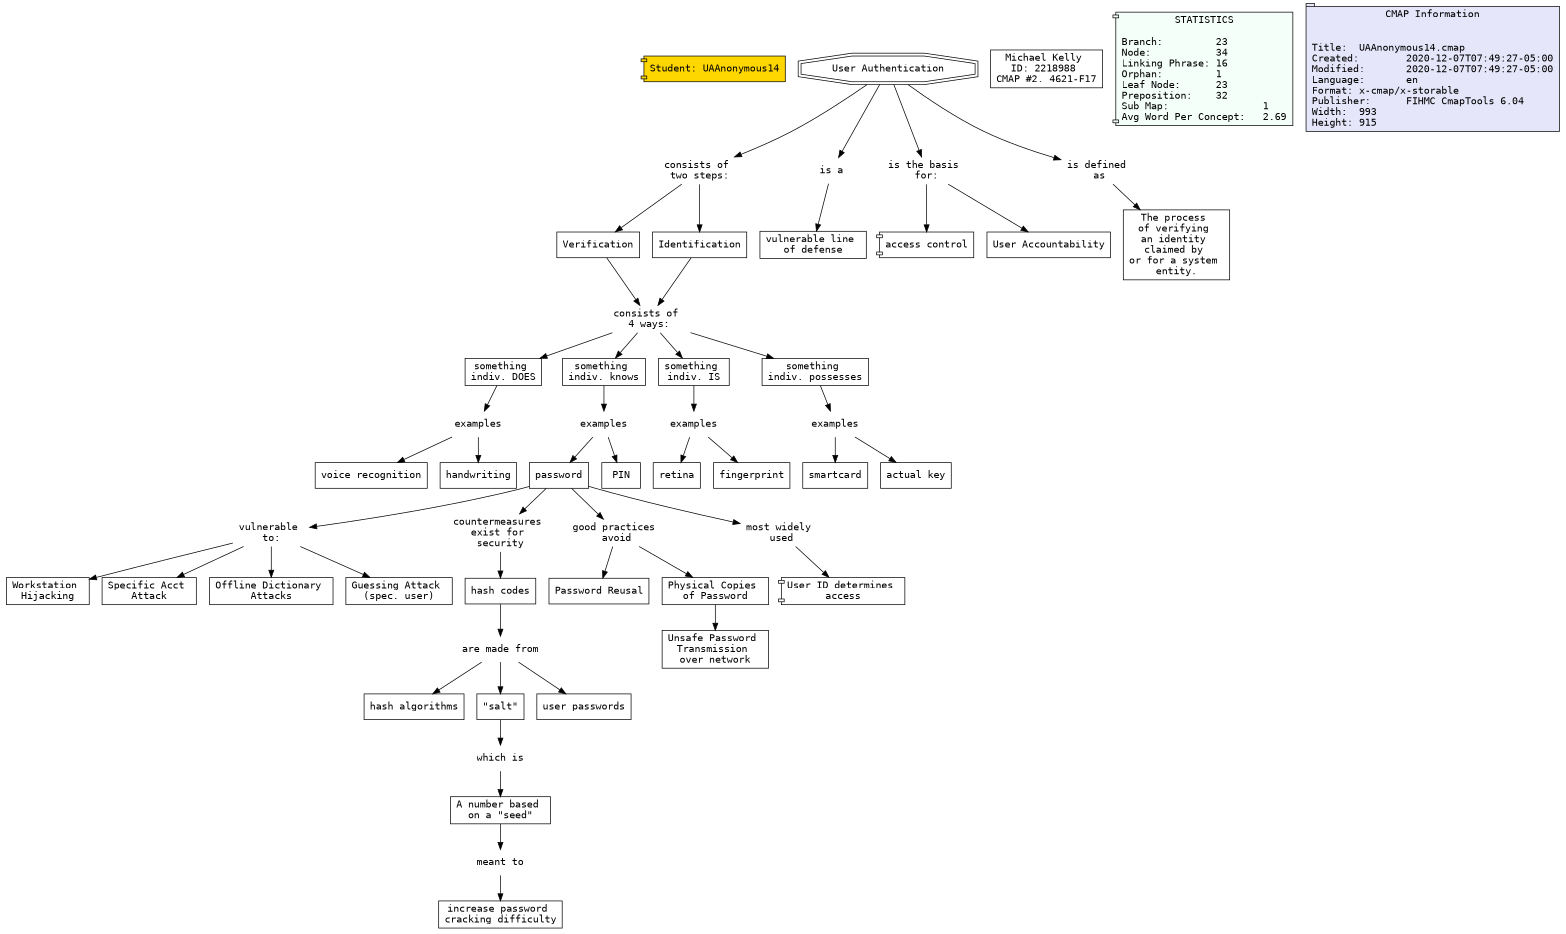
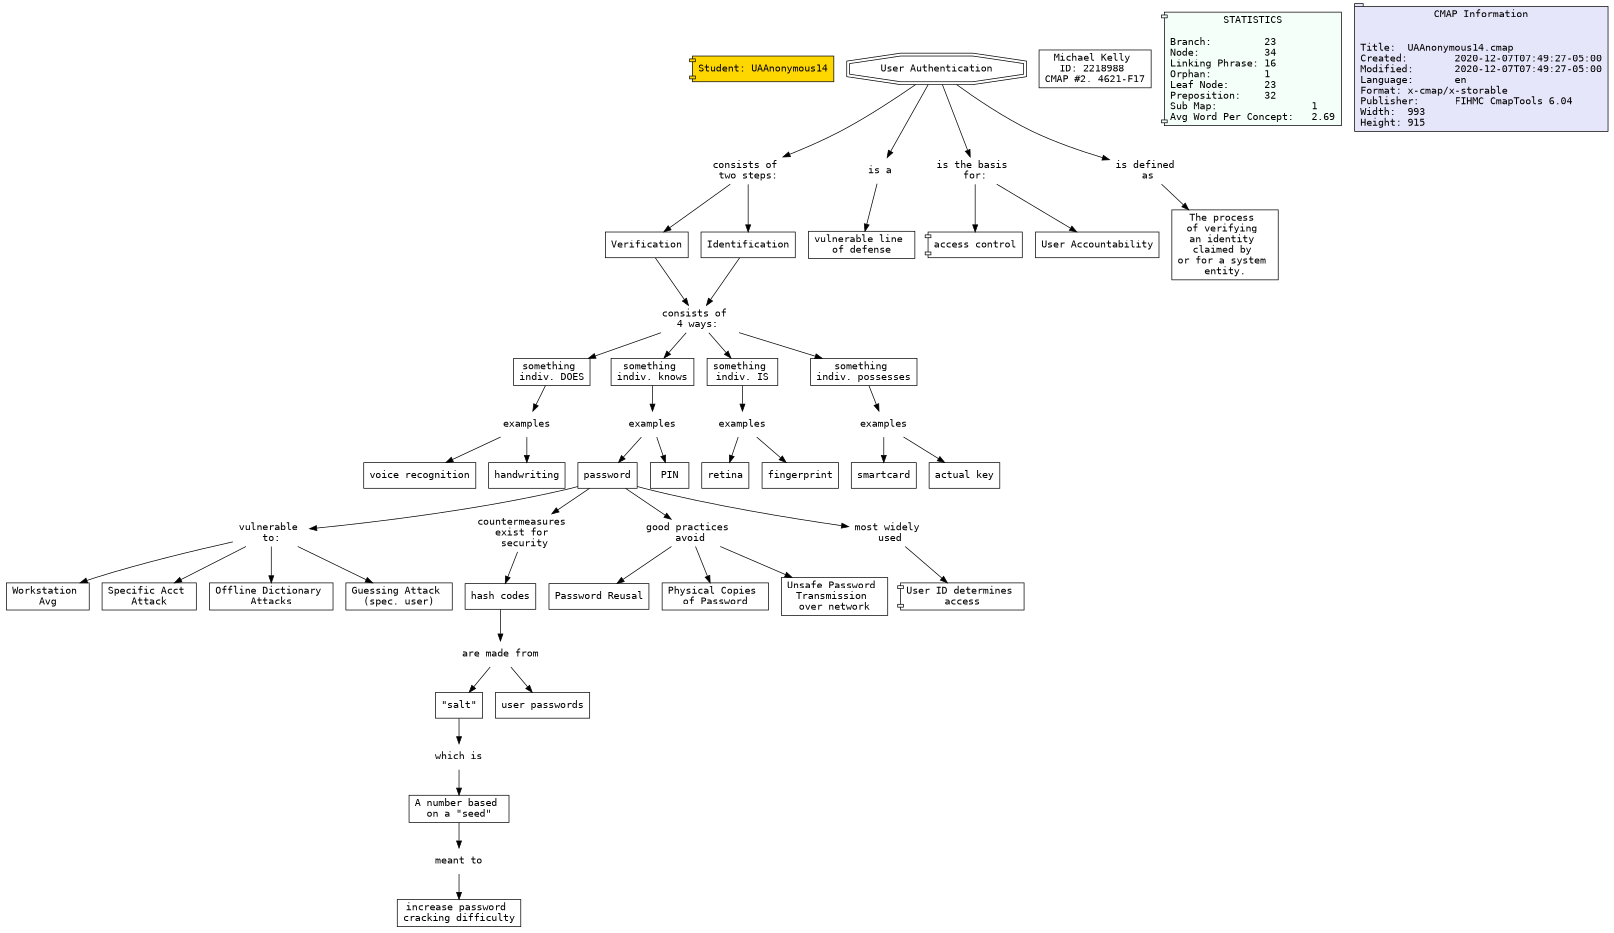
node "Workstation Hijacking": label "Workstation Hijacking" -> "Workstation Avg"
edge "Physical Copies of Password" -> "Unsafe Password Transmission over network": now "good practices avoid" -> "Unsafe Password Transmission over network"
node "hash algorithms": removed
